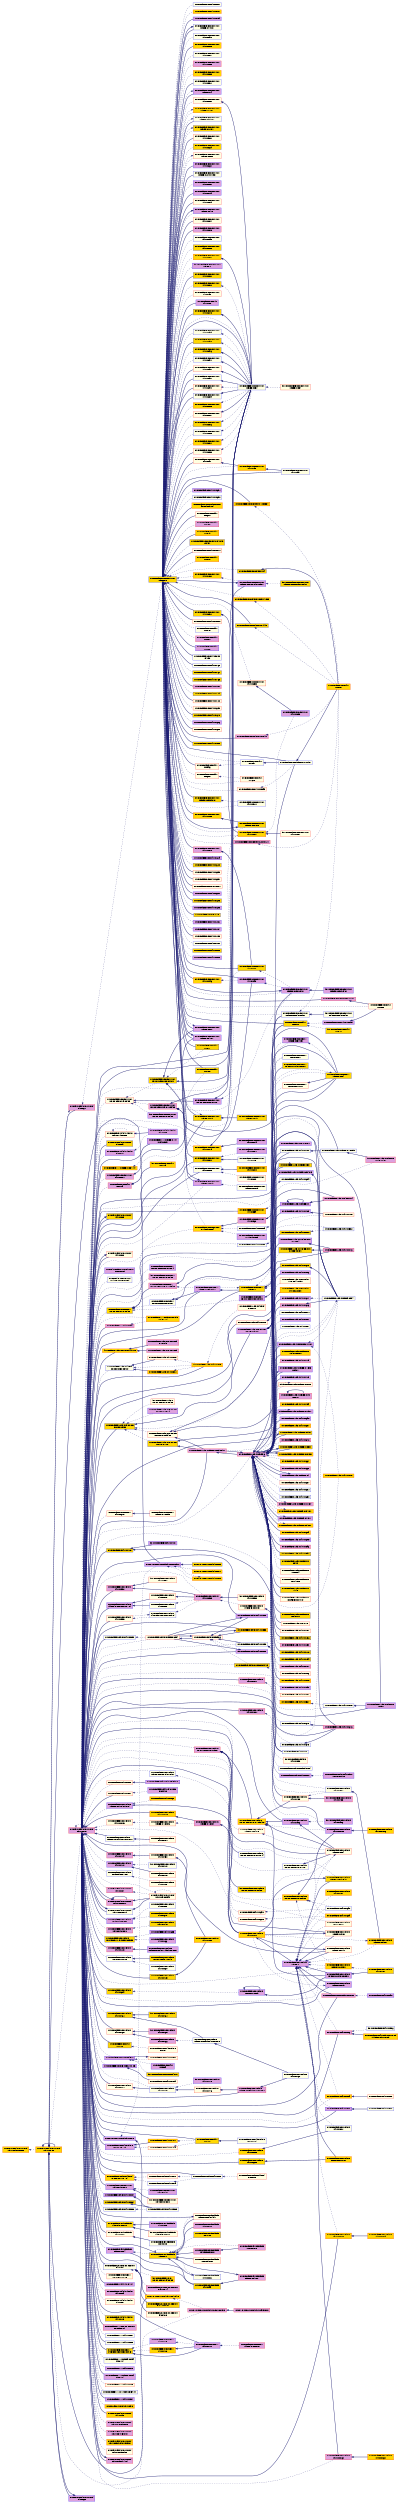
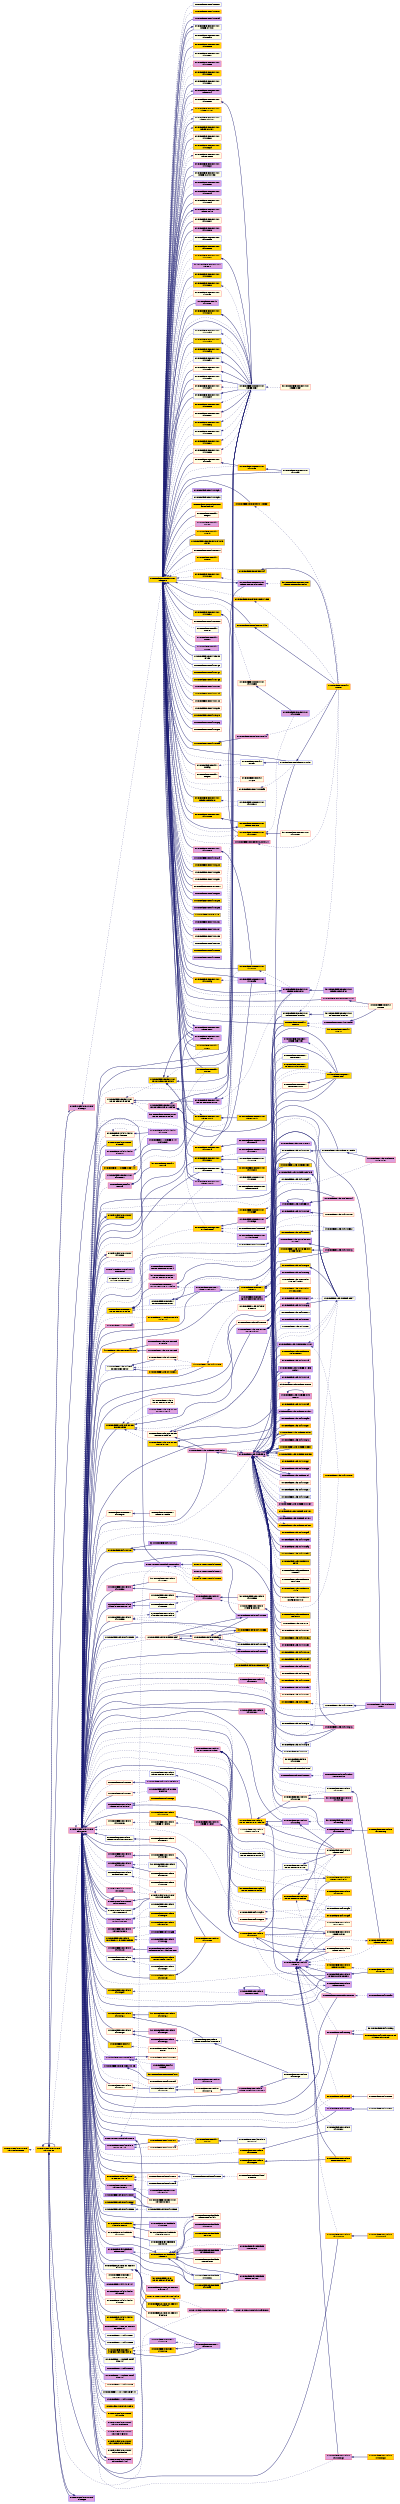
edge "omc_CodegenCpp_fun __1584" -> "omc_CodegenCpp_algStmtWhile": style dashed -> bold
edge "omc_CodegenCpp_algStmtReinit" -> "omc_CodegenCppCommon _daeExp": now "omc_CodegenCpp_algStmtReinit" -> "omc_CodegenCpp_fun__833"
node "omc_NFInstDumpTpl_lm__14": fillcolor gold -> plum
edge "omc_CodegenCSharp_fun__158" -> "omc_ExpressionDumpTpl _dumpExp": now "omc_CodegenCSharp_fun__158" -> "omc_CodegenCFunctions _fun__555"
edge "omc_CodegenCFunctions _fun__707" -> "omc_CodegenCFunctions _expTypeFromExpFlag": added
edge "omc_CodegenCFunctions _daeExpReduction" -> "omc_CodegenCFunctions _expTypeFromExpArray": added
node "omc_CodegenSparseFMI _literalExpConst": removed
